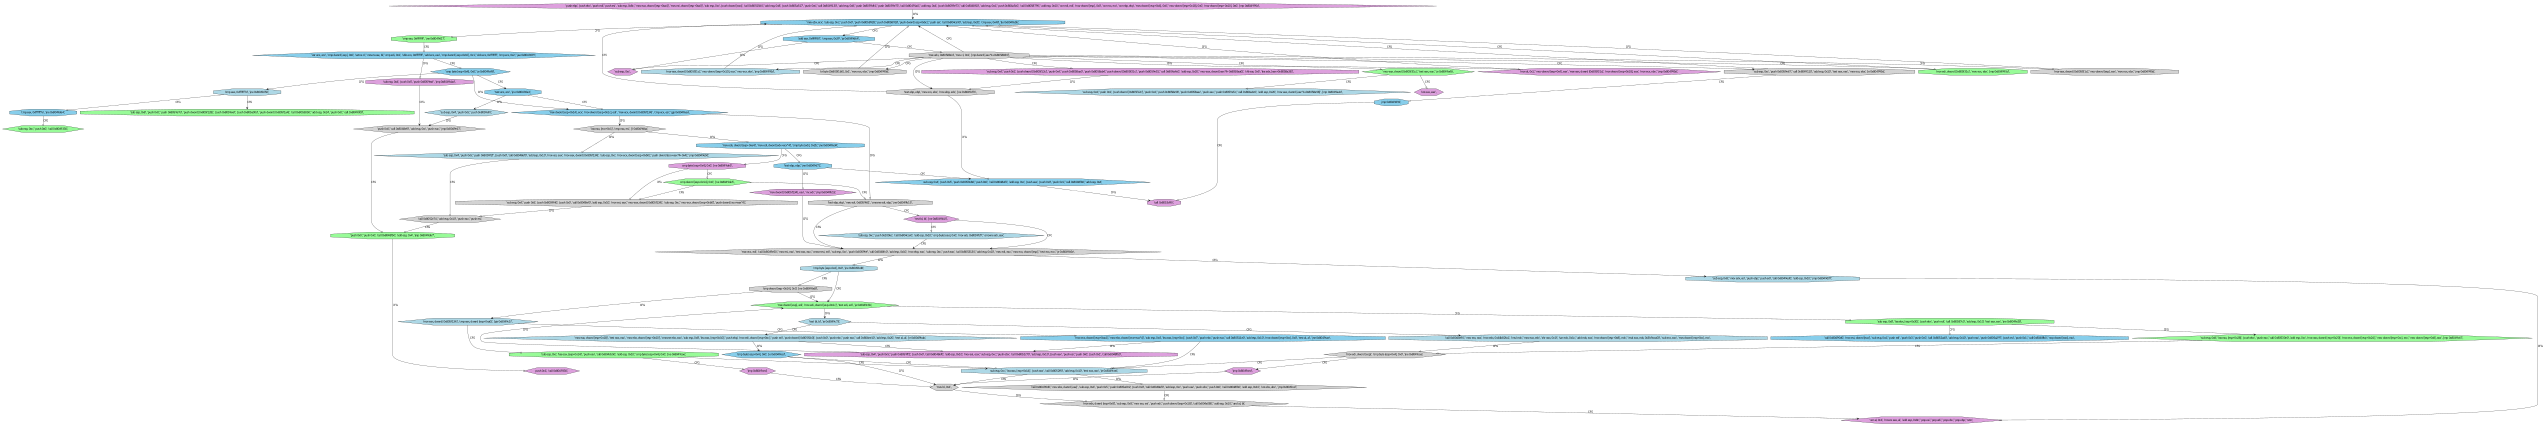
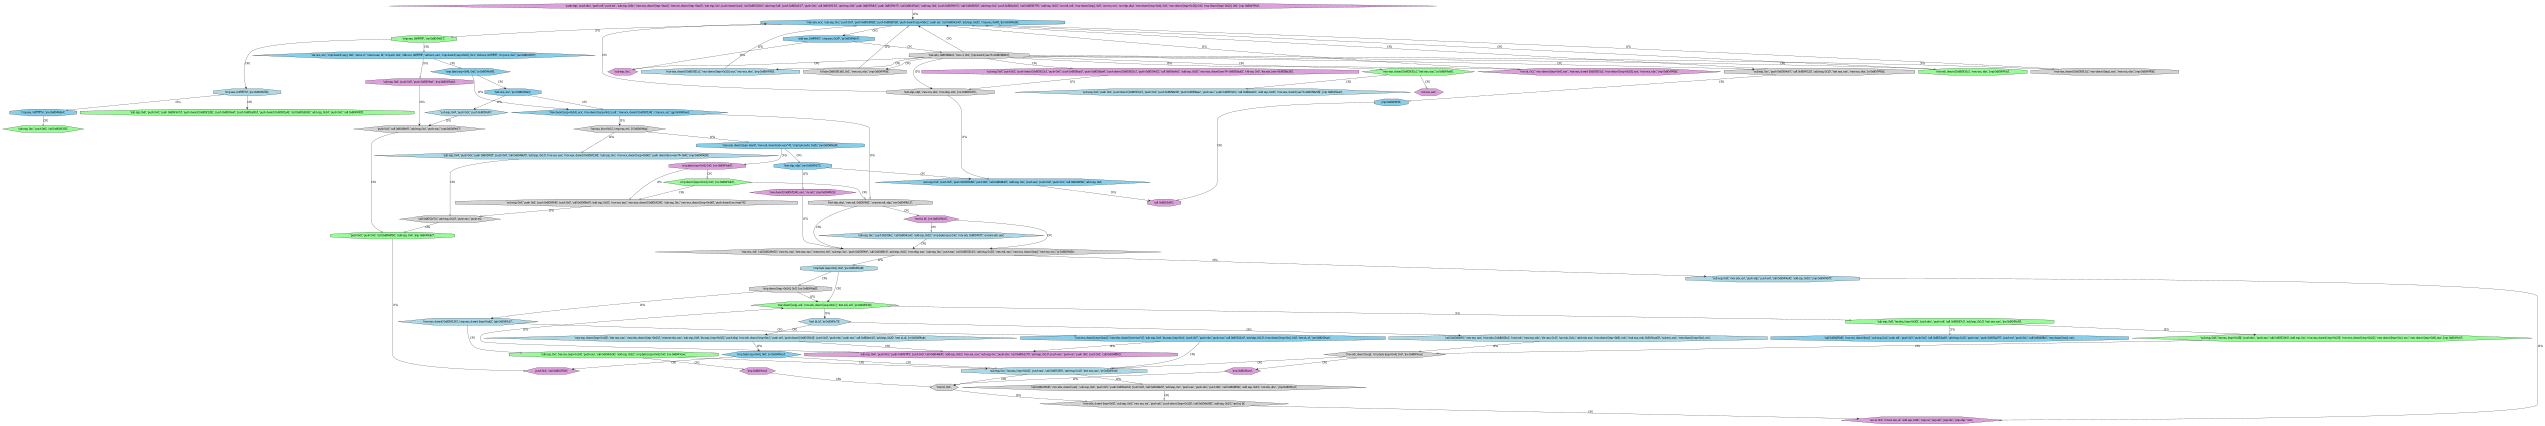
edge "'cmp byte [esp+0x4], 0x0', 'je 0x8049a98'," -> "'cmp eax, 0xffffff7d', 'jne 0x8049d50',": now "'cmp eax, 0xffffffff', 'jne 0x8049d17'," -> "'cmp eax, 0xffffff7d', 'jne 0x8049d50',"
edge "'cmp byte [esp+0x4], 0x0', 'je 0x8049ced'," -> "'mov bl, 0x1',": now "'cmp byte [esp+0x4], 0x0', 'je 0x8049ced'," -> "'push 0x1', 'call 0x8049330',"
